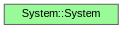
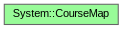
node "System::System": label "System::System" -> "System::CourseMap"
